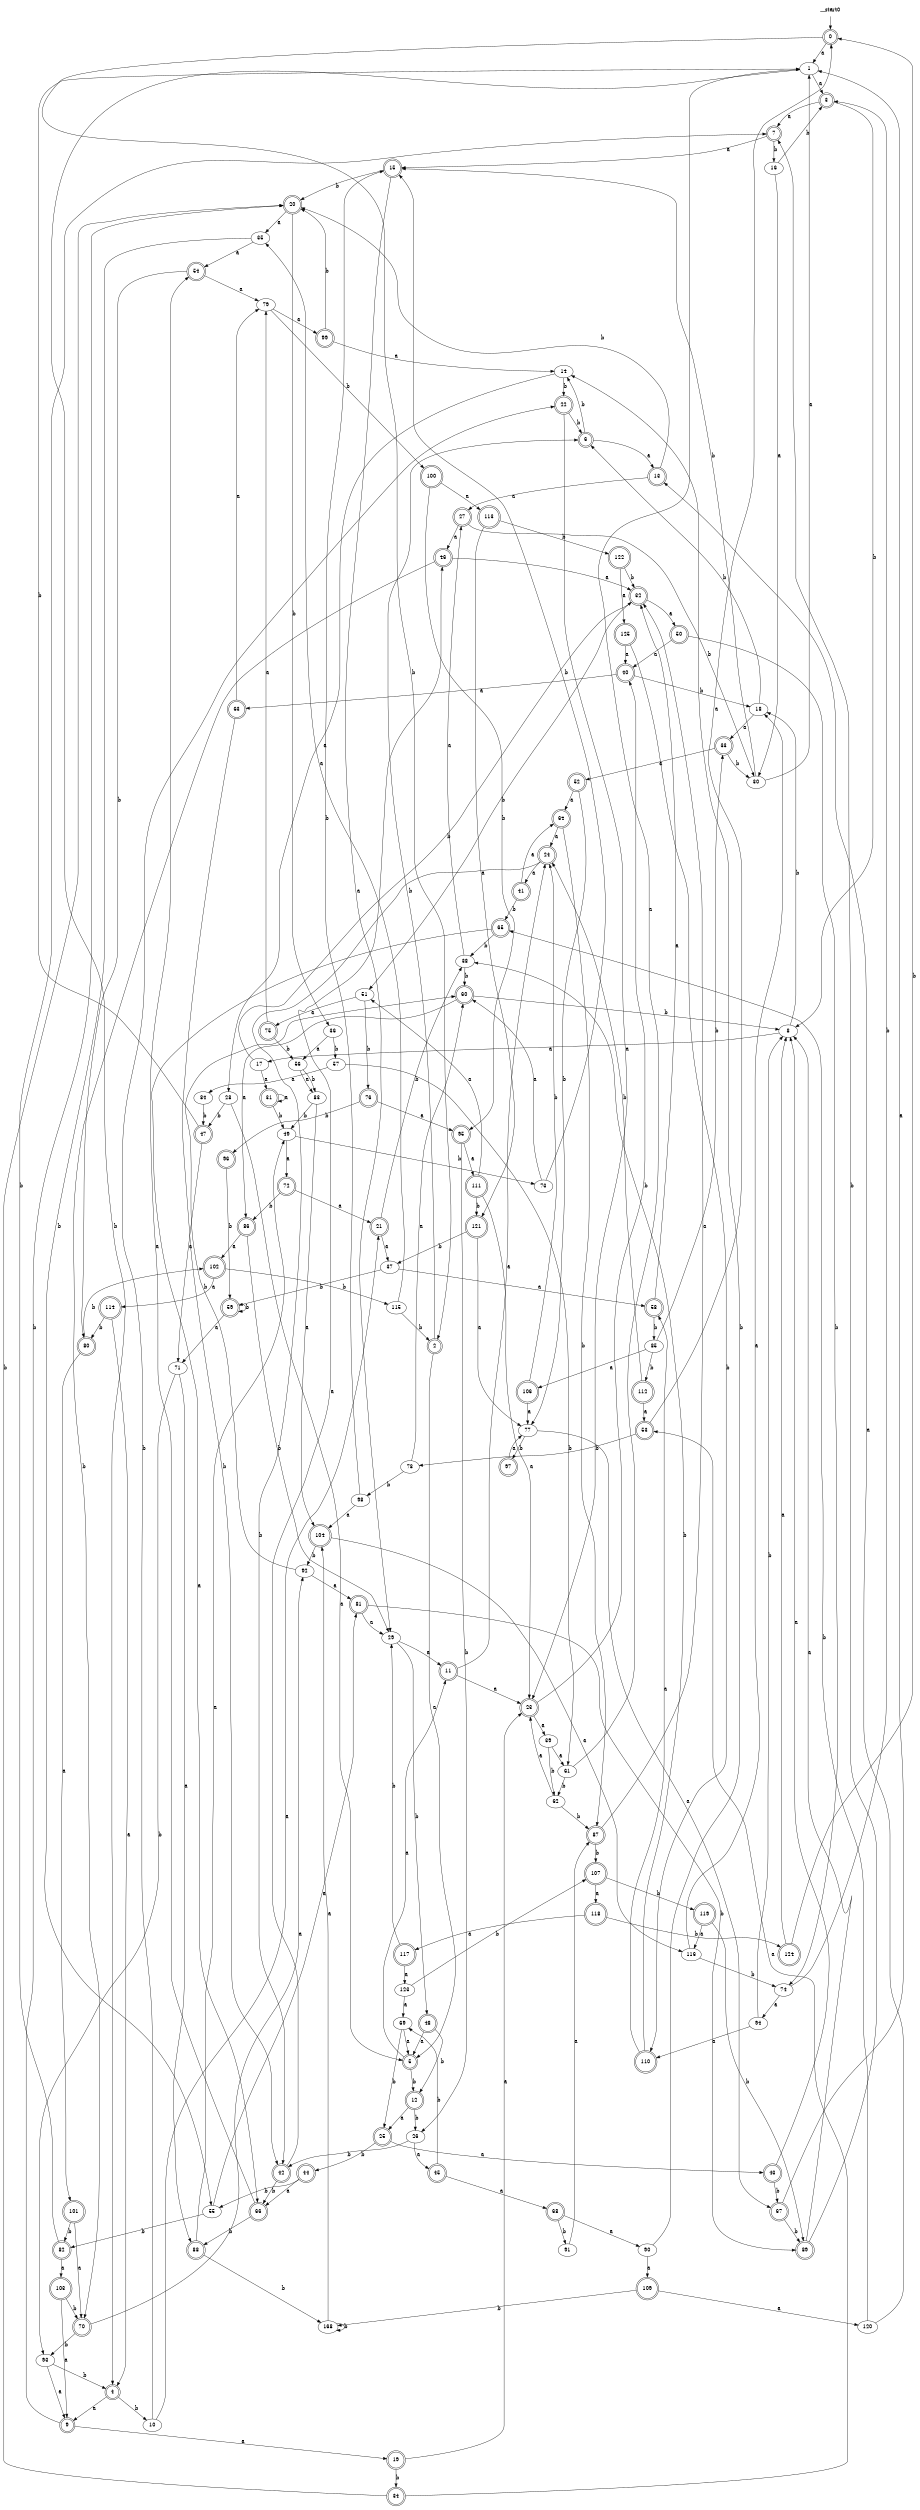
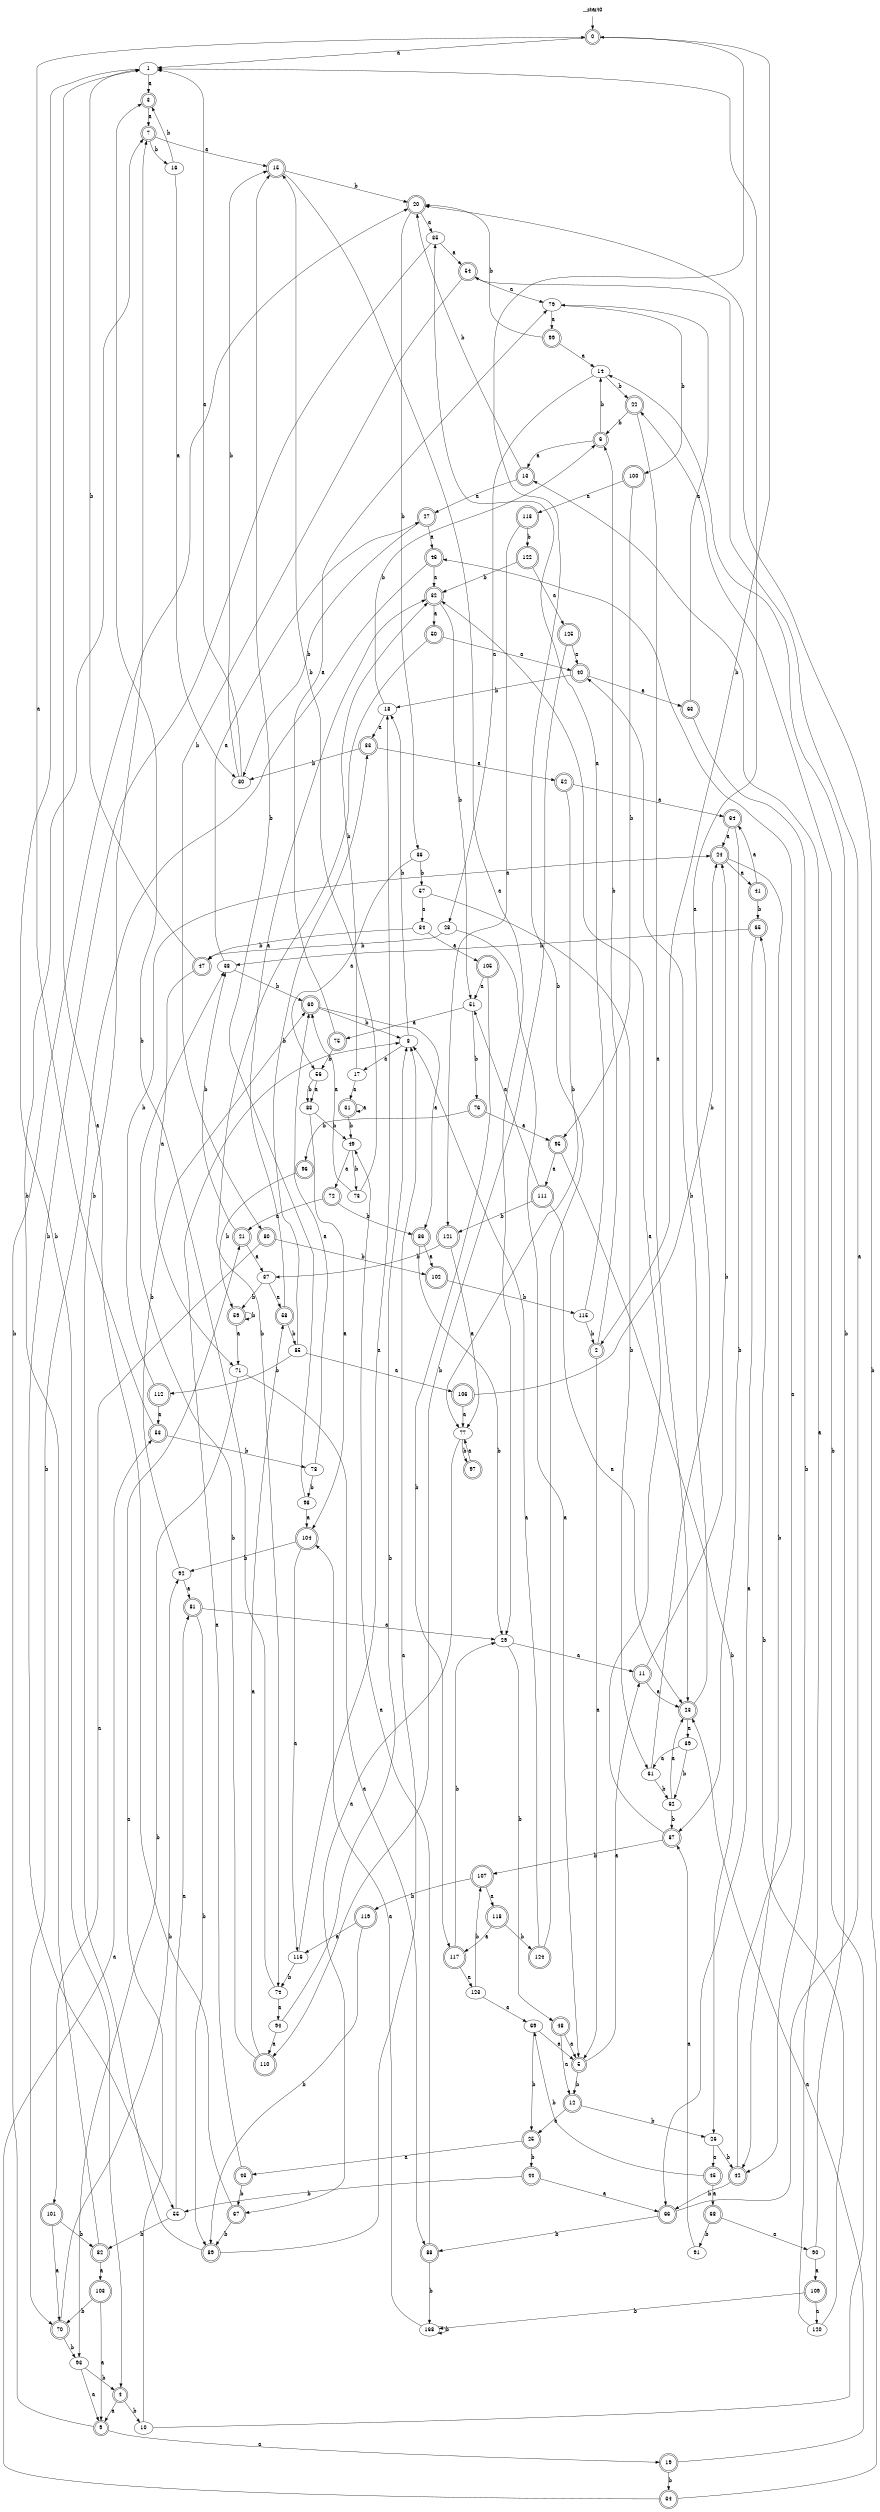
edge "3" -> "8": removed, label "b"
node "105": added
edge "11" -> "24": label "a" -> "b"
node "114": removed
edge "70" -> "92": label "a" -> "b"
edge "48" -> "12": label "b" -> "a"
